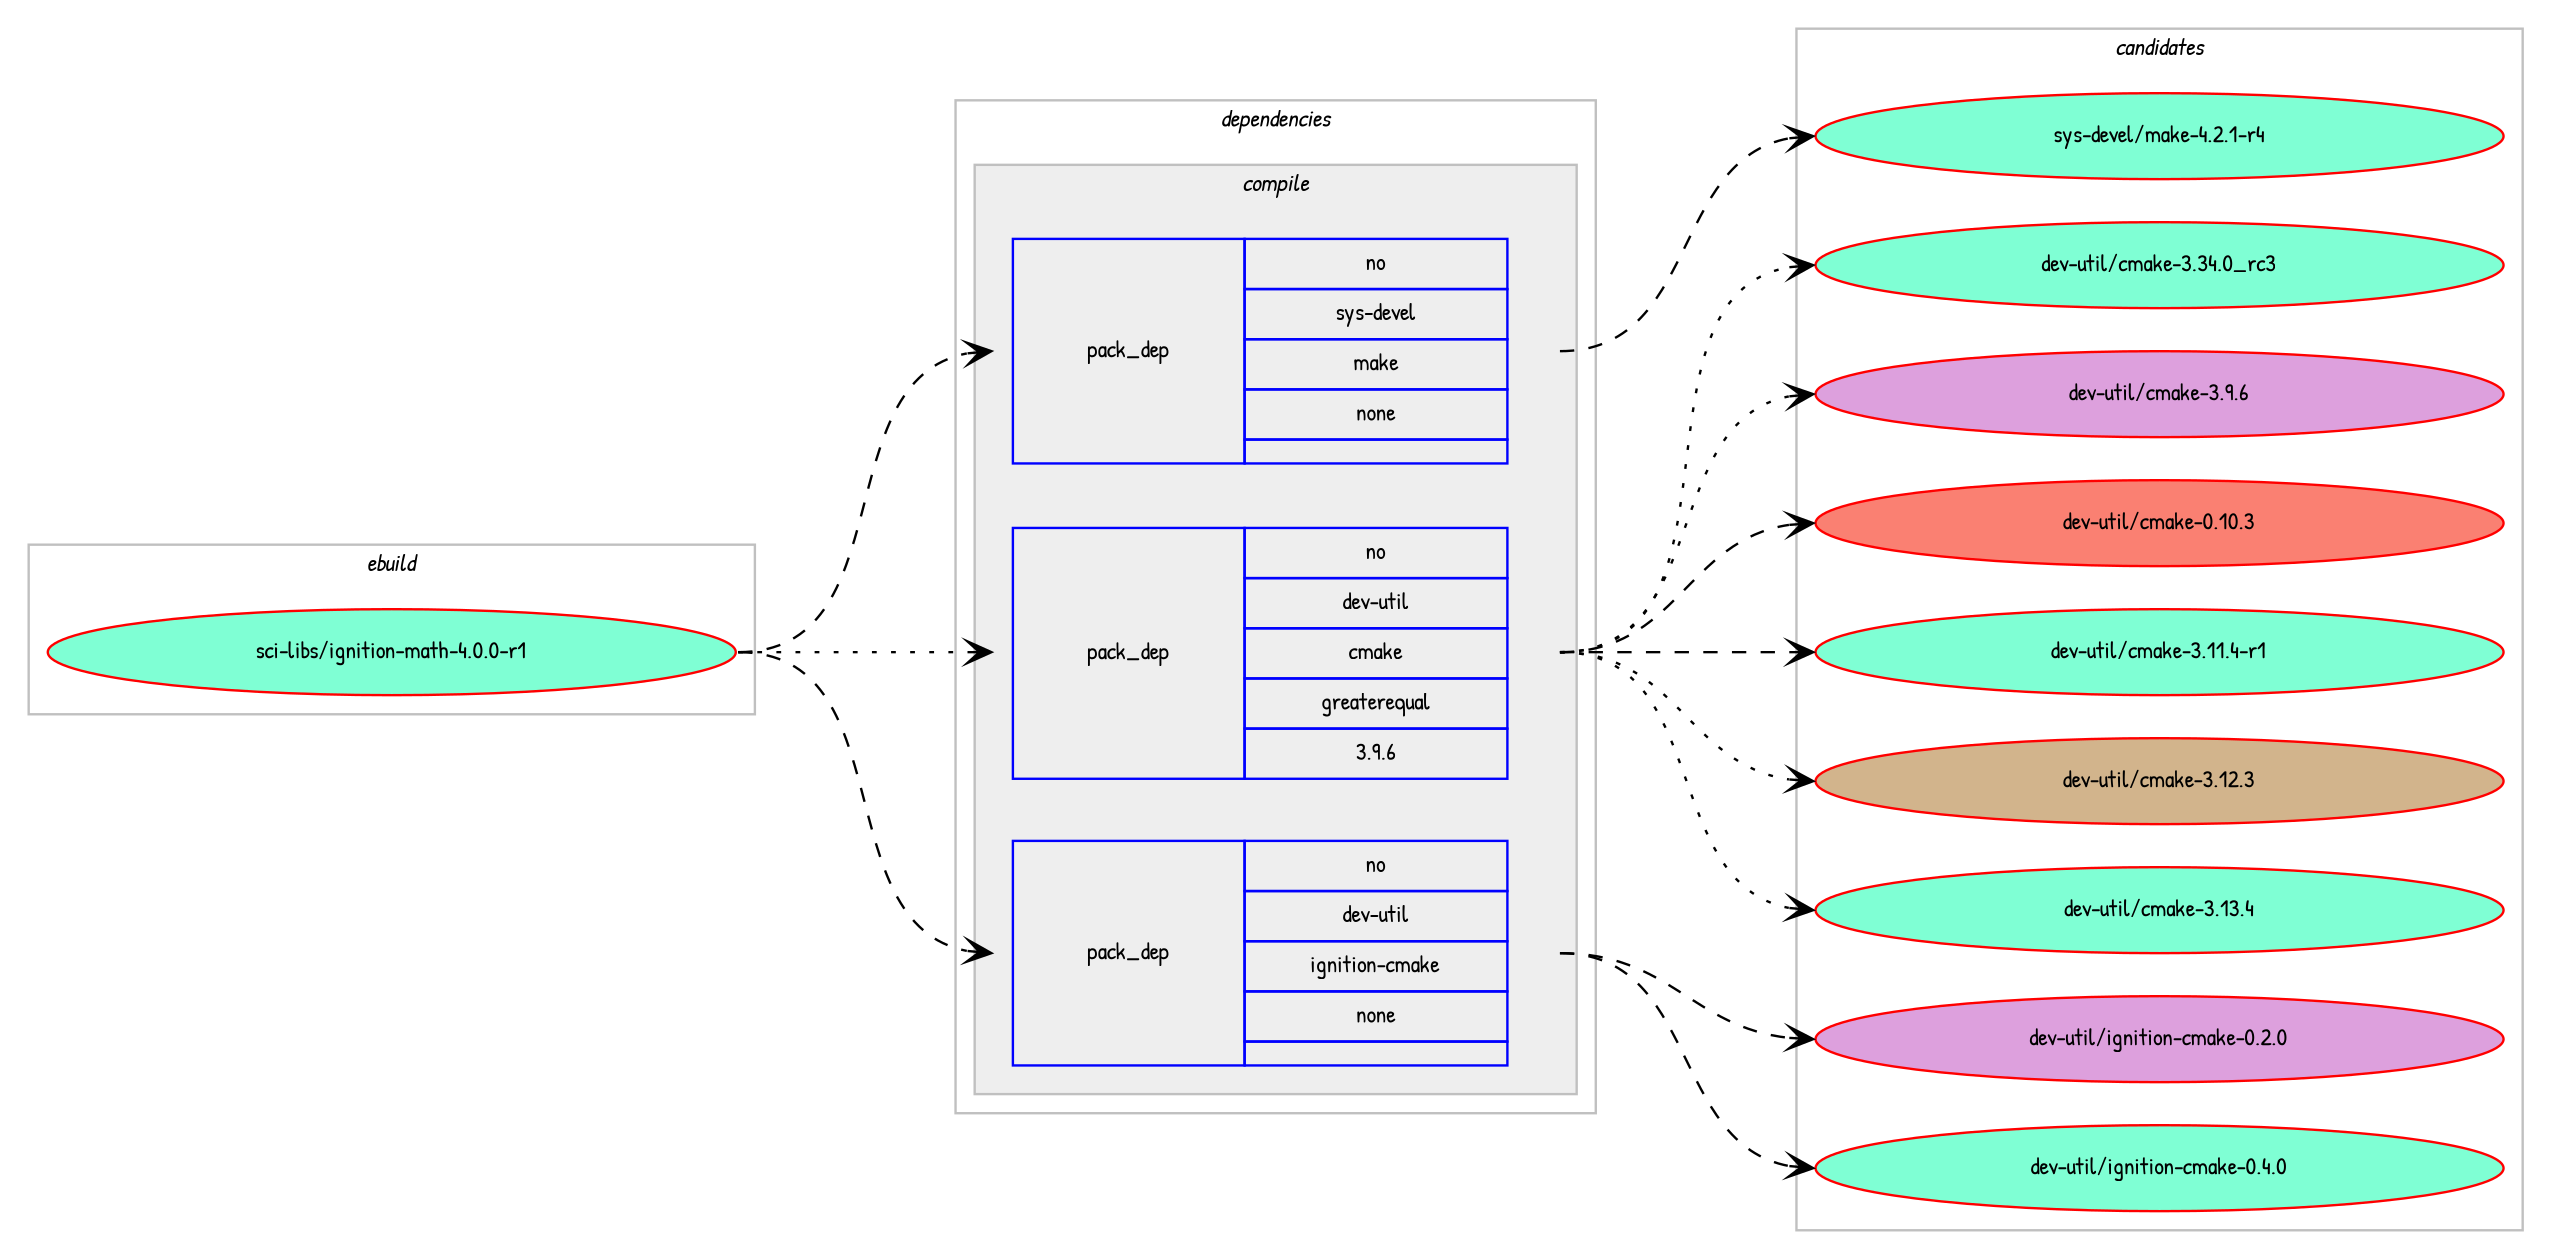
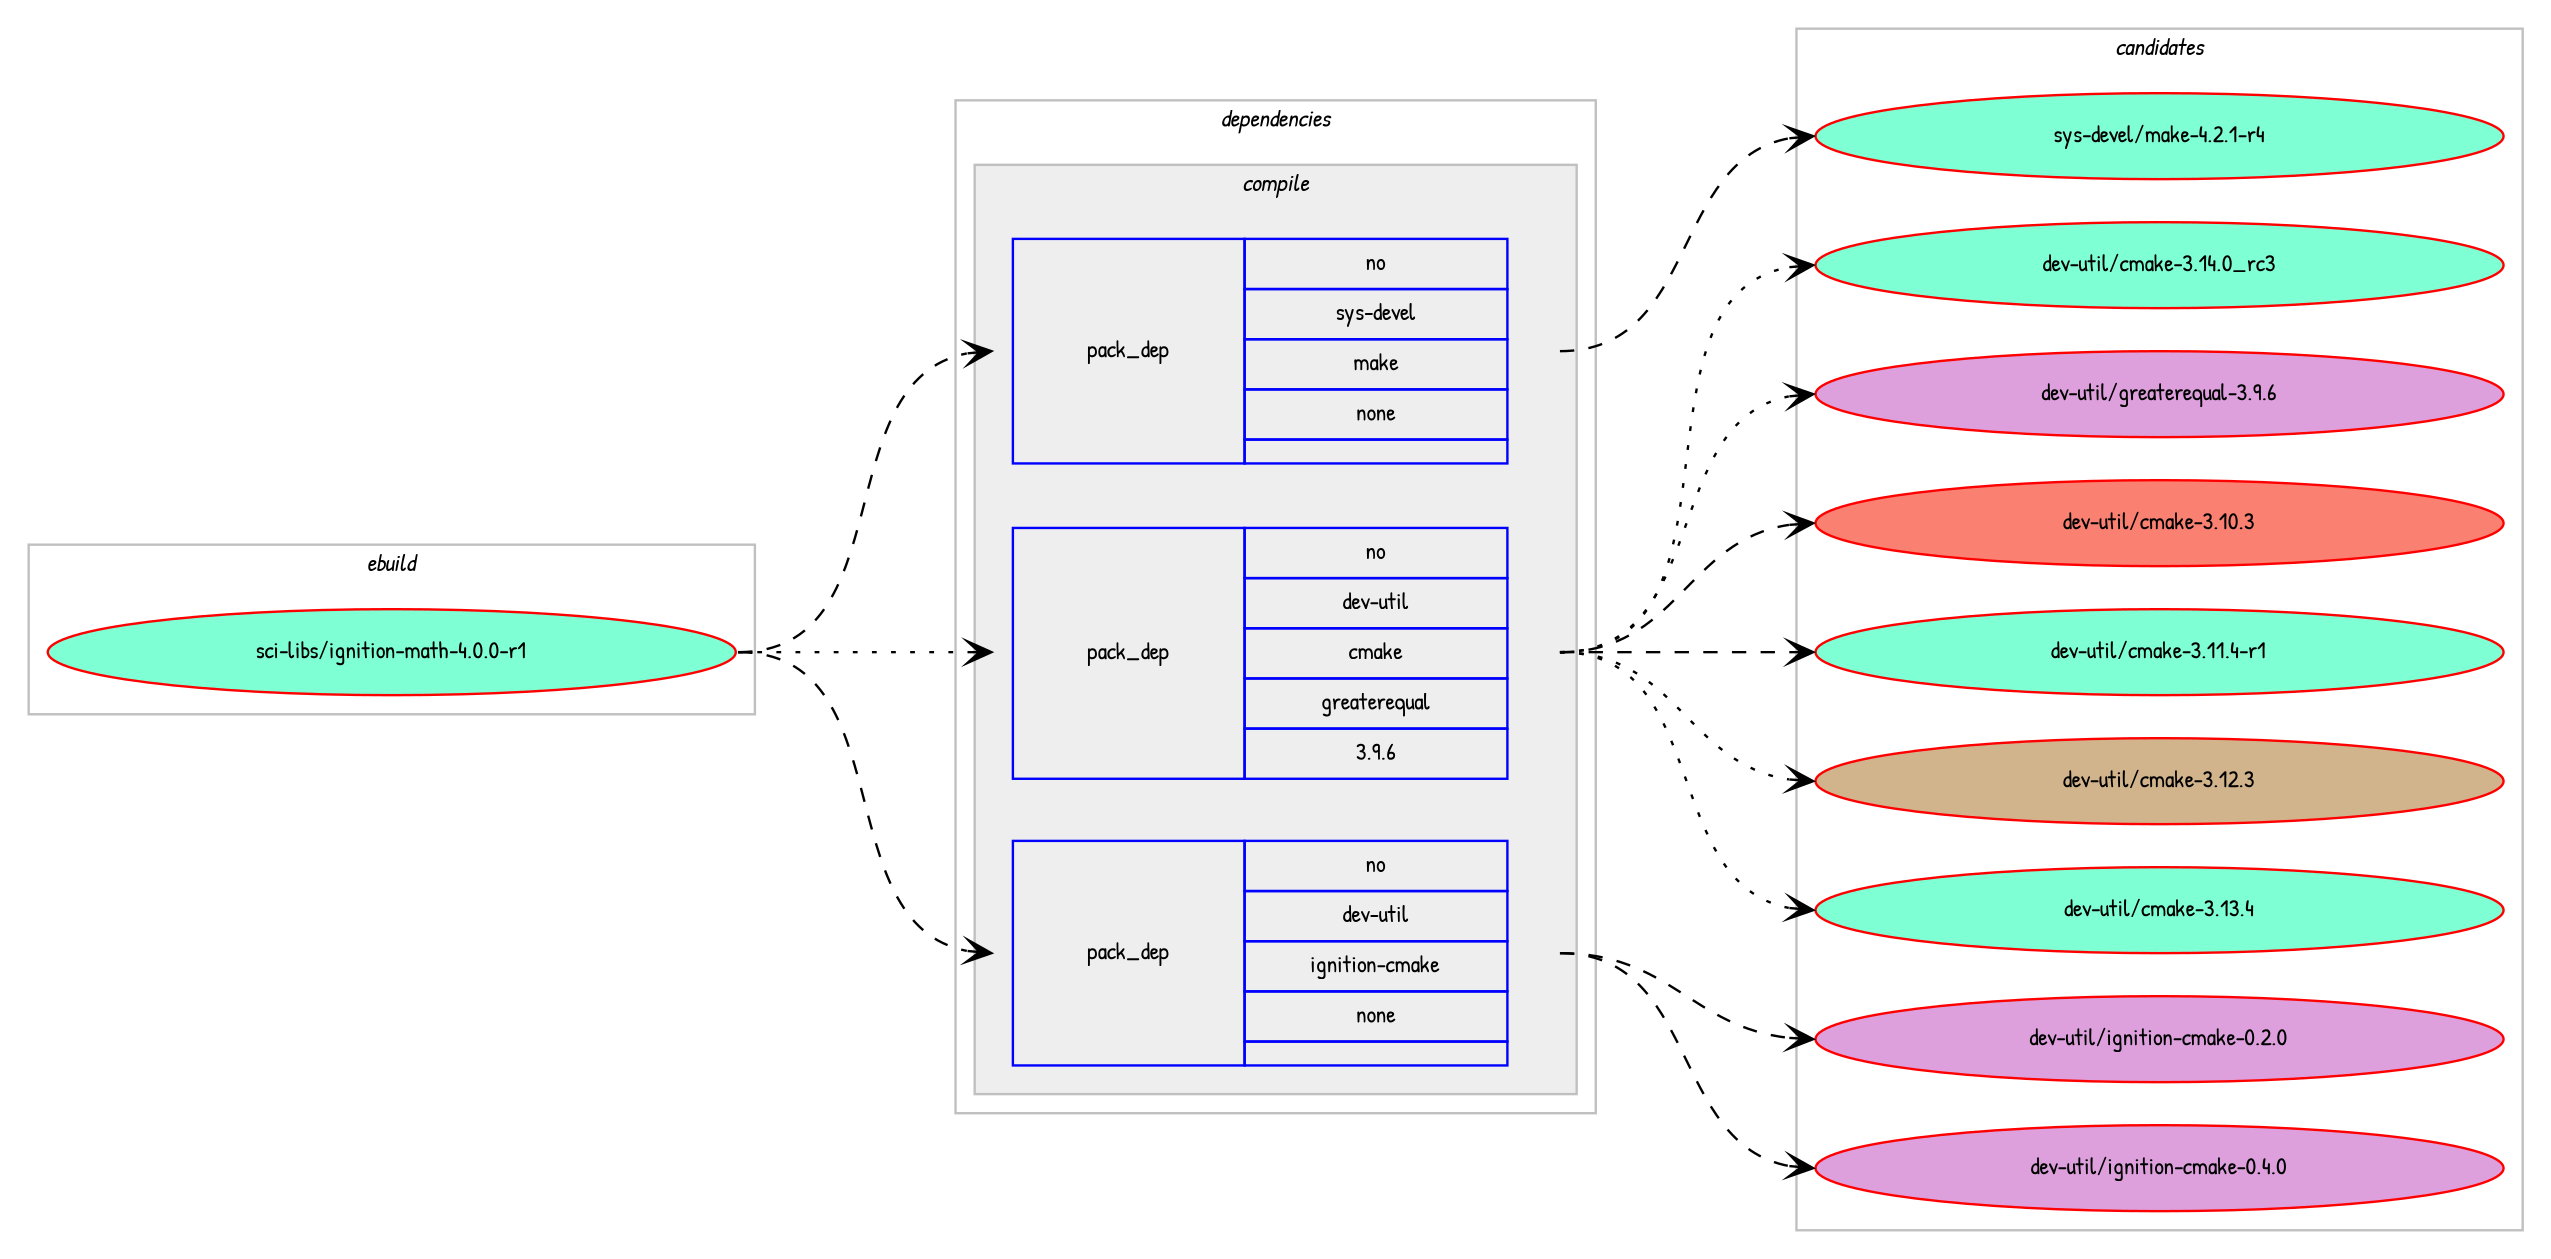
node "dev-util/cmake-3.34.0_rc3": label "dev-util/cmake-3.34.0_rc3" -> "dev-util/cmake-3.14.0_rc3"
node "dev-util/cmake-3.9.6": label "dev-util/cmake-3.9.6" -> "dev-util/greaterequal-3.9.6"
node "dev-util/cmake-0.10.3": label "dev-util/cmake-0.10.3" -> "dev-util/cmake-3.10.3"
node "dev-util/ignition-cmake-0.4.0": fillcolor aquamarine -> plum
